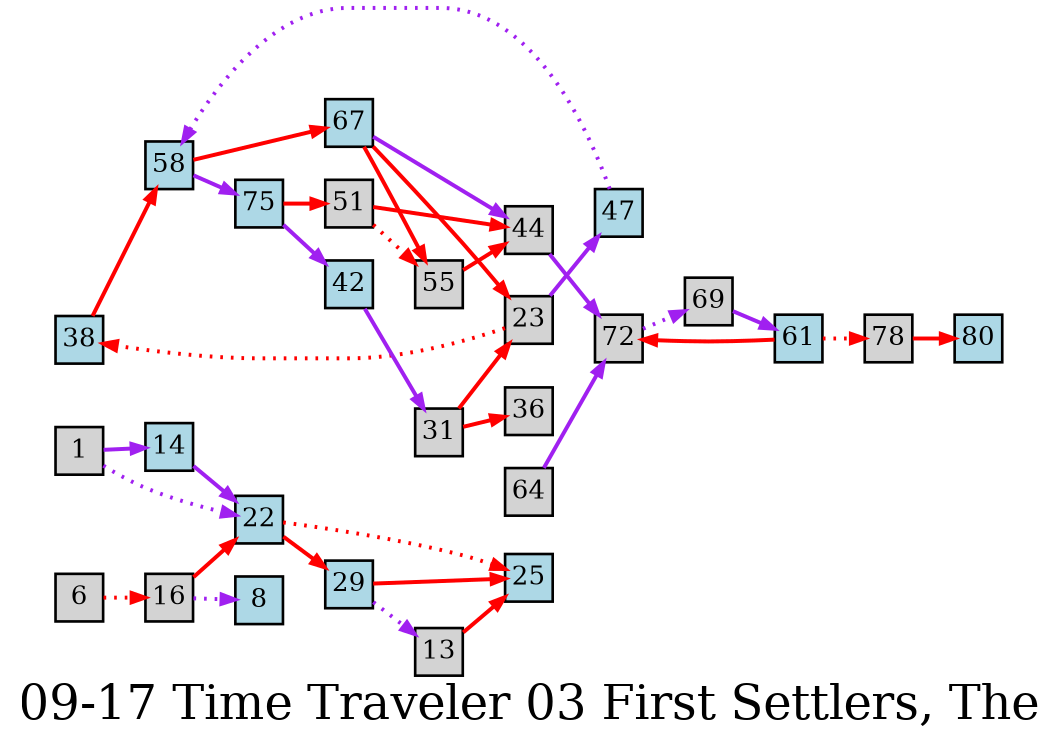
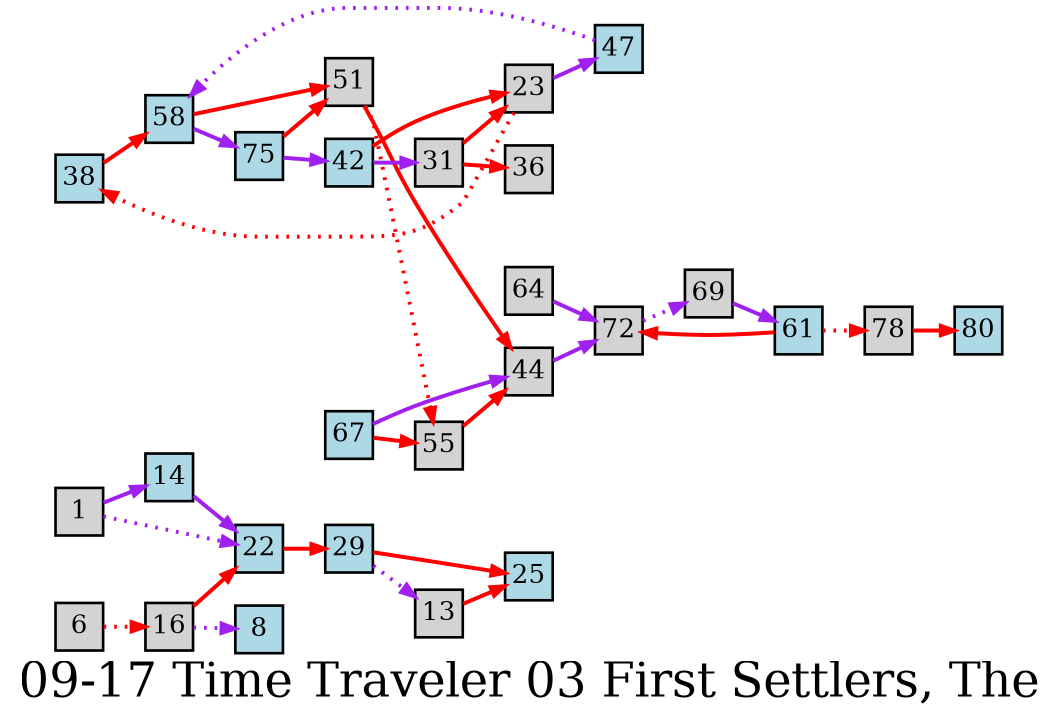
edge "58" -> "67": now "58" -> "51"
edge "67" -> "23": now "42" -> "23"
edge "22" -> "25": removed
